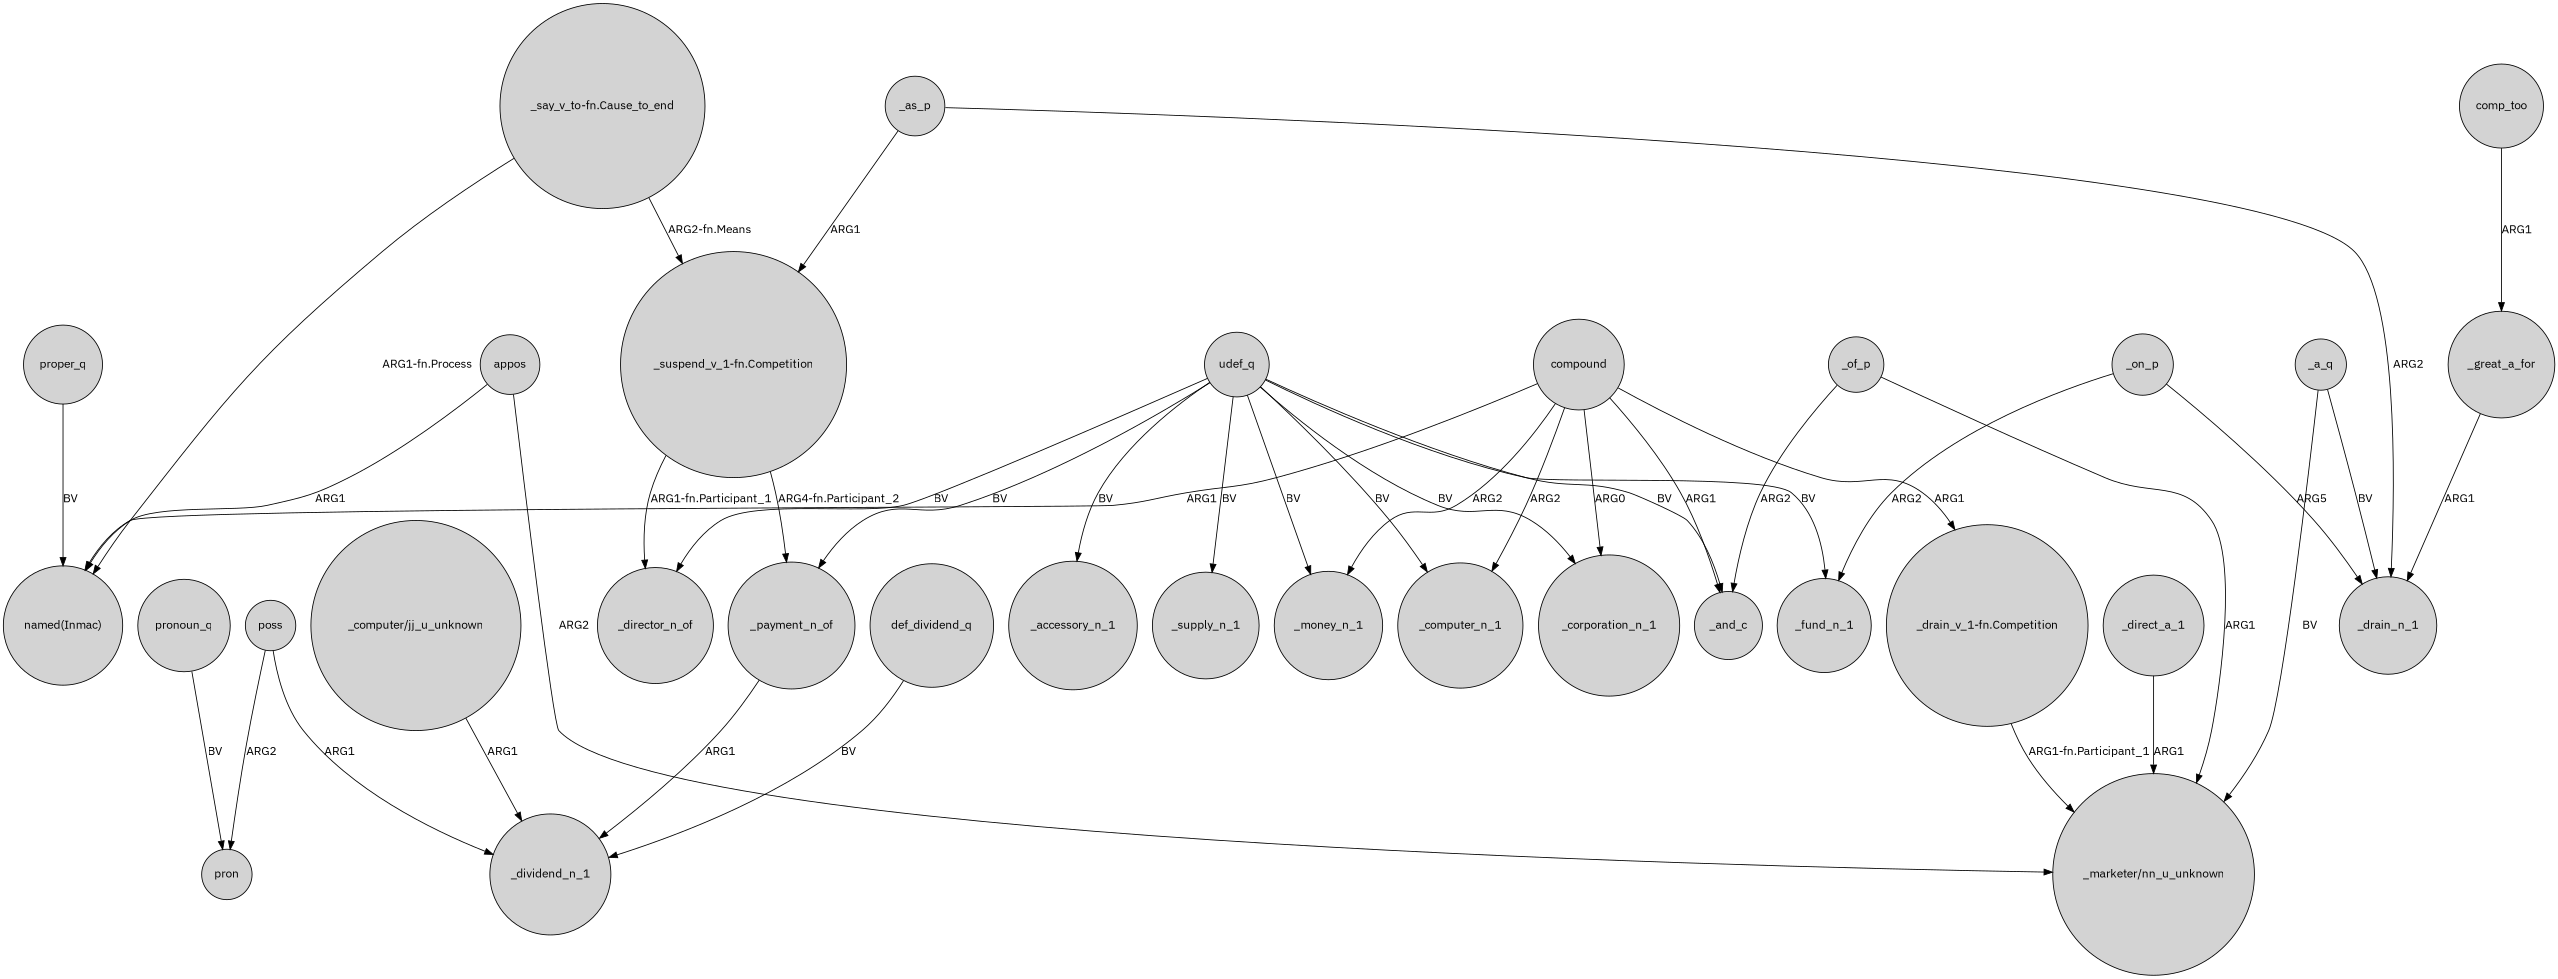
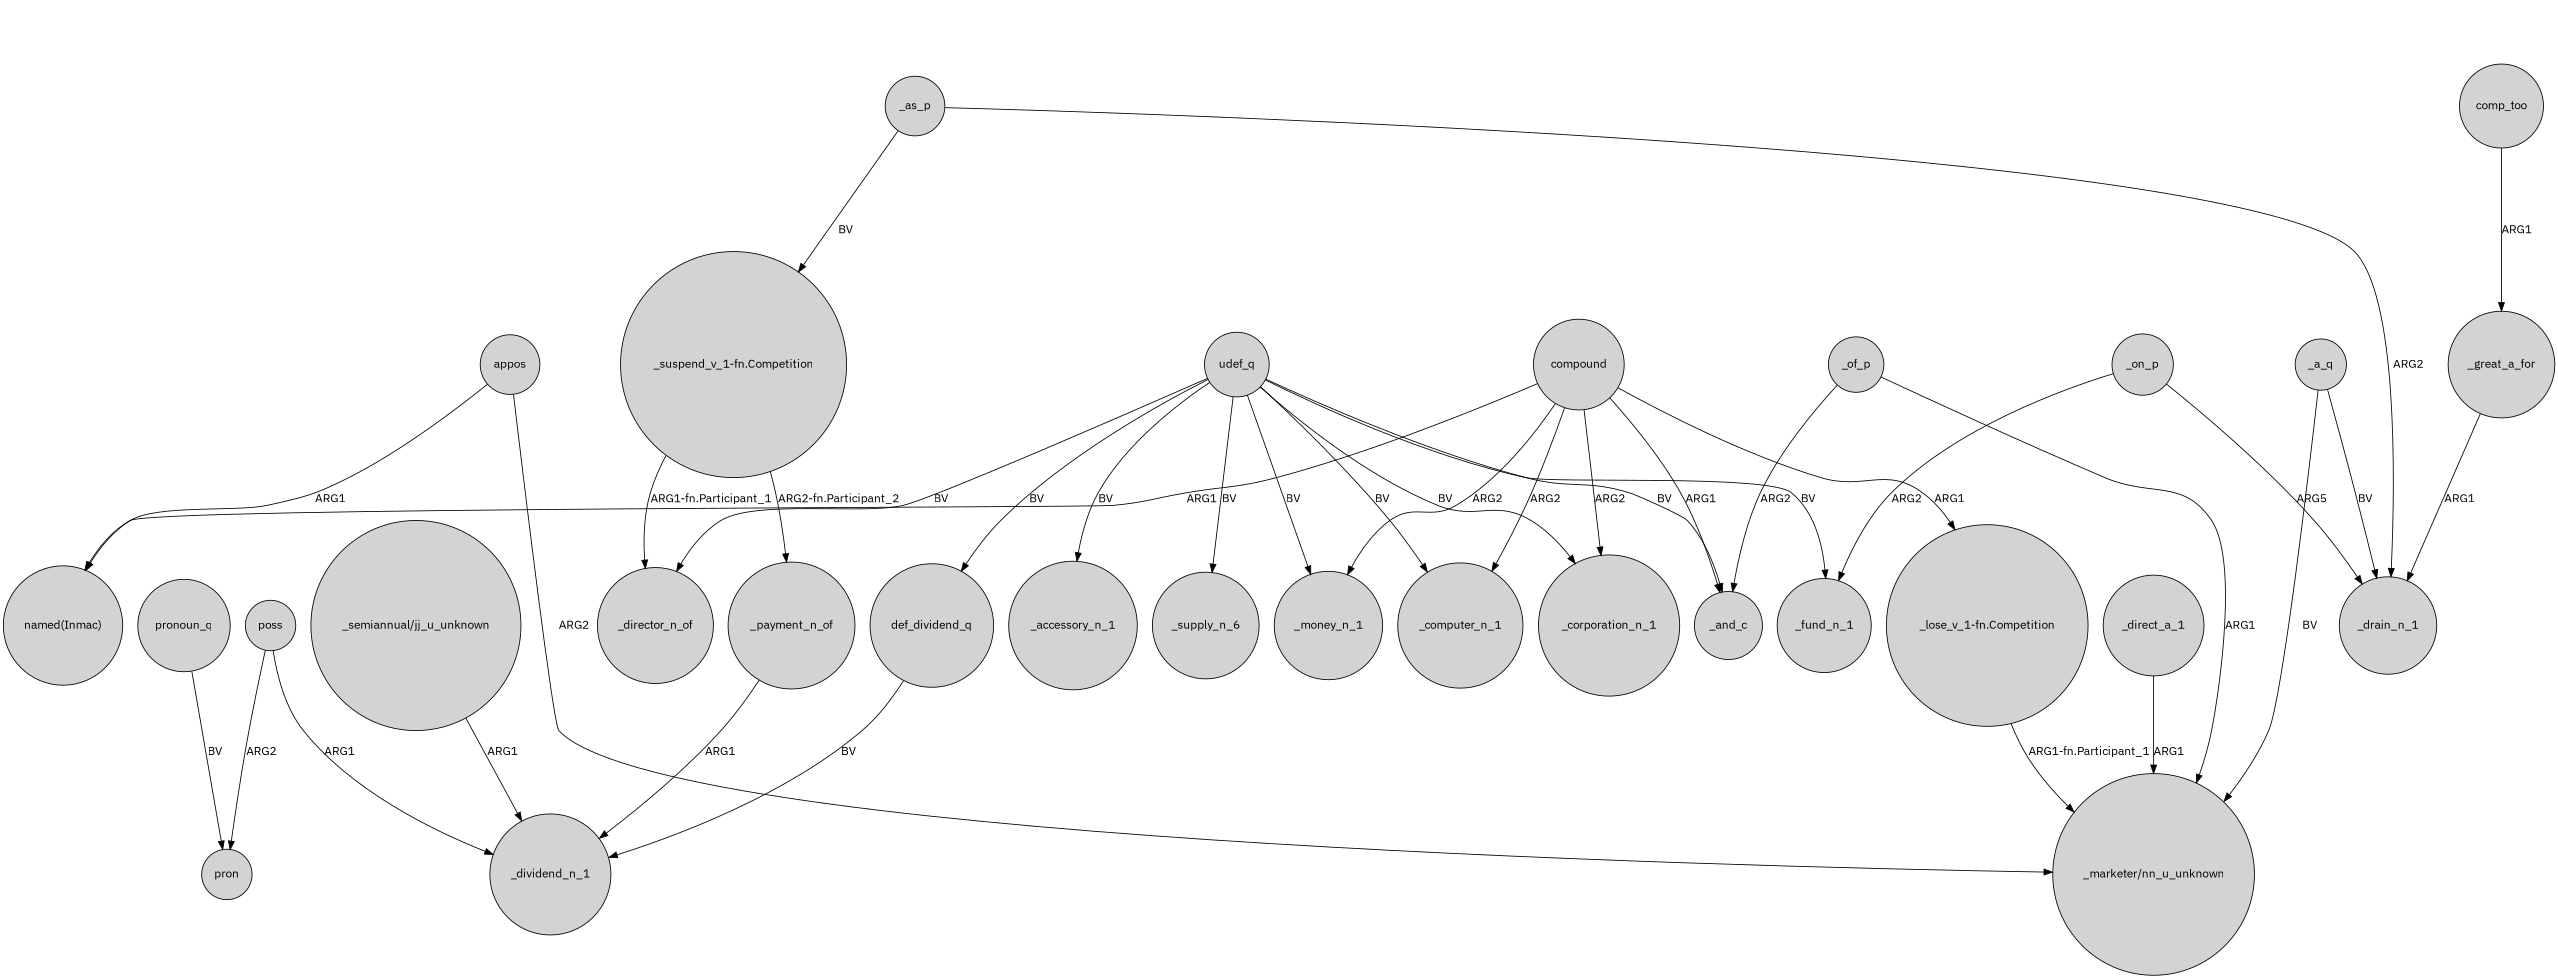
node "_say_v_to-fn.Cause_to_end": removed
edge "_as_p" -> "_suspend_v_1-fn.Competition": label "ARG1" -> "BV"
node "proper_q": removed
edge "udef_q" -> "_payment_n_of": now "udef_q" -> "def_dividend_q"
edge "_suspend_v_1-fn.Competition" -> "_payment_n_of": label "ARG4-fn.Participant_2" -> "ARG2-fn.Participant_2"
edge "compound" -> "_corporation_n_1": label "ARG0" -> "ARG2"
node "_computer/jj_u_unknown": label "_computer/jj_u_unknown" -> "_semiannual/jj_u_unknown"
node "_supply_n_1": label "_supply_n_1" -> "_supply_n_6"
node "_drain_v_1-fn.Competition": label "_drain_v_1-fn.Competition" -> "_lose_v_1-fn.Competition"
